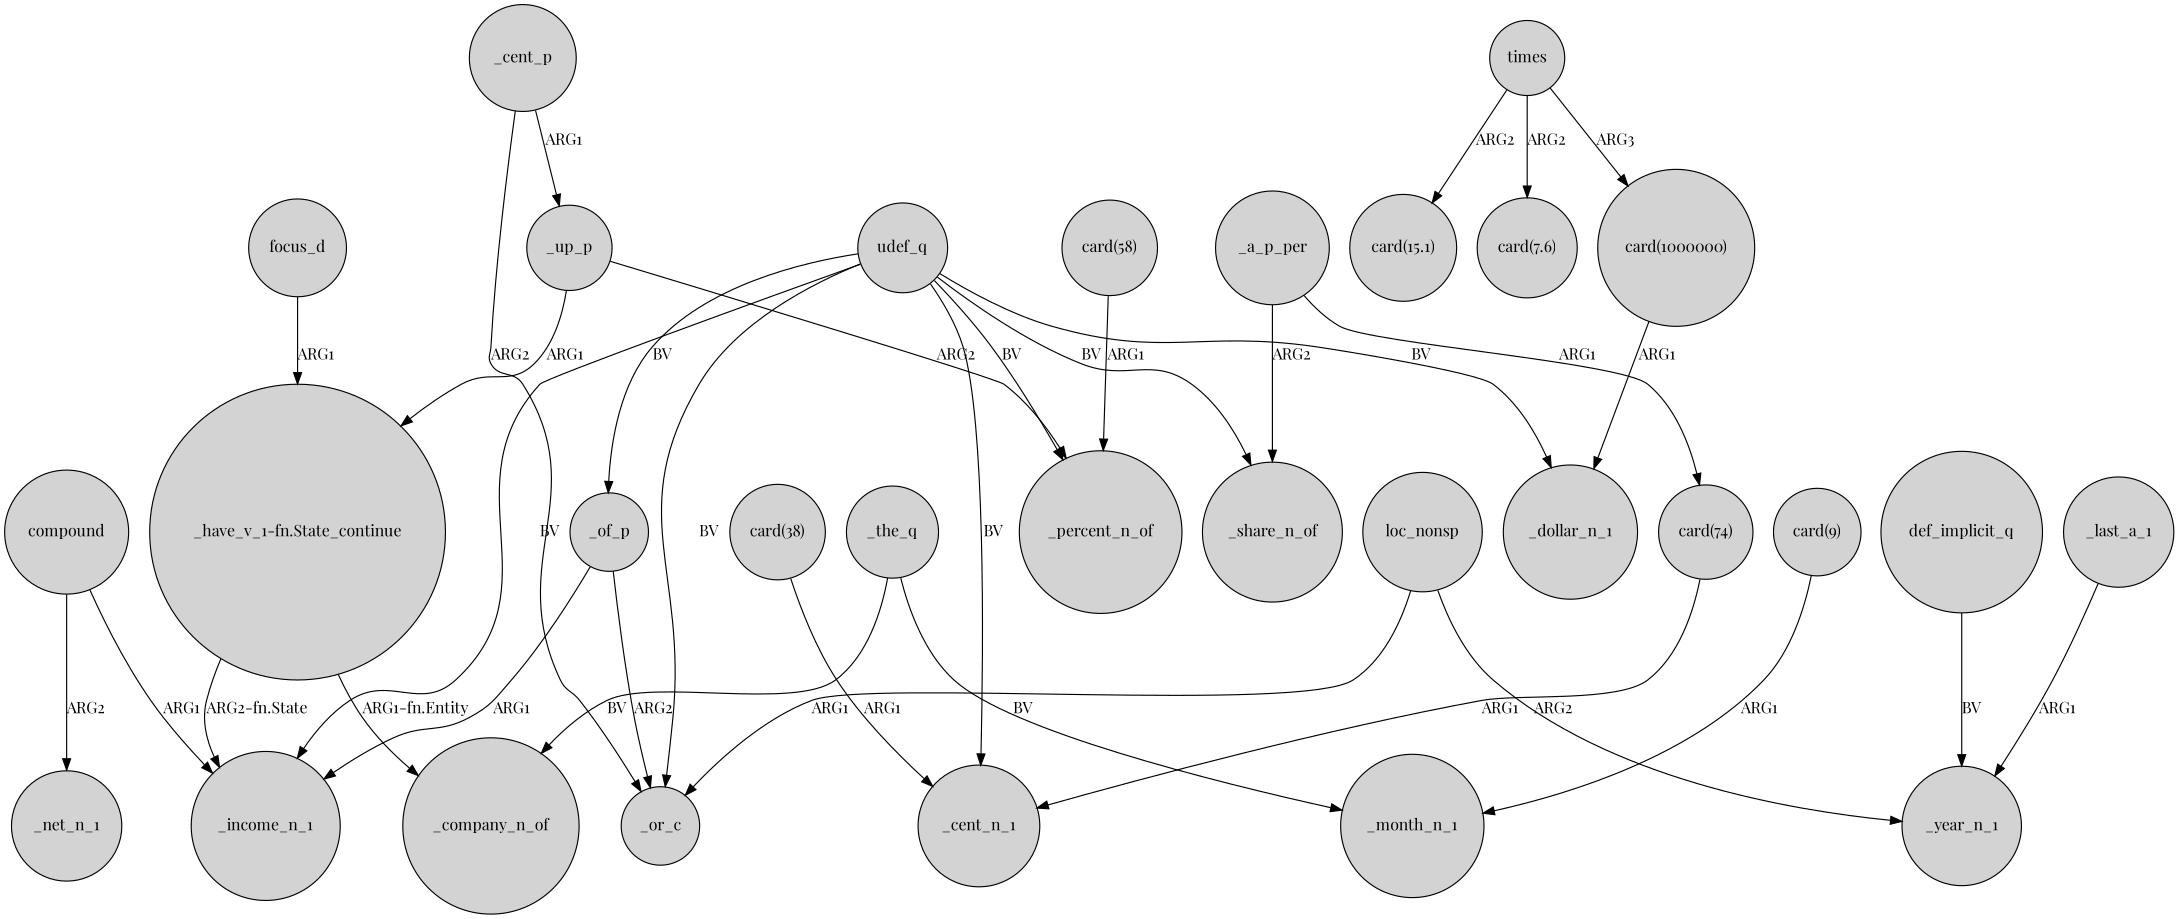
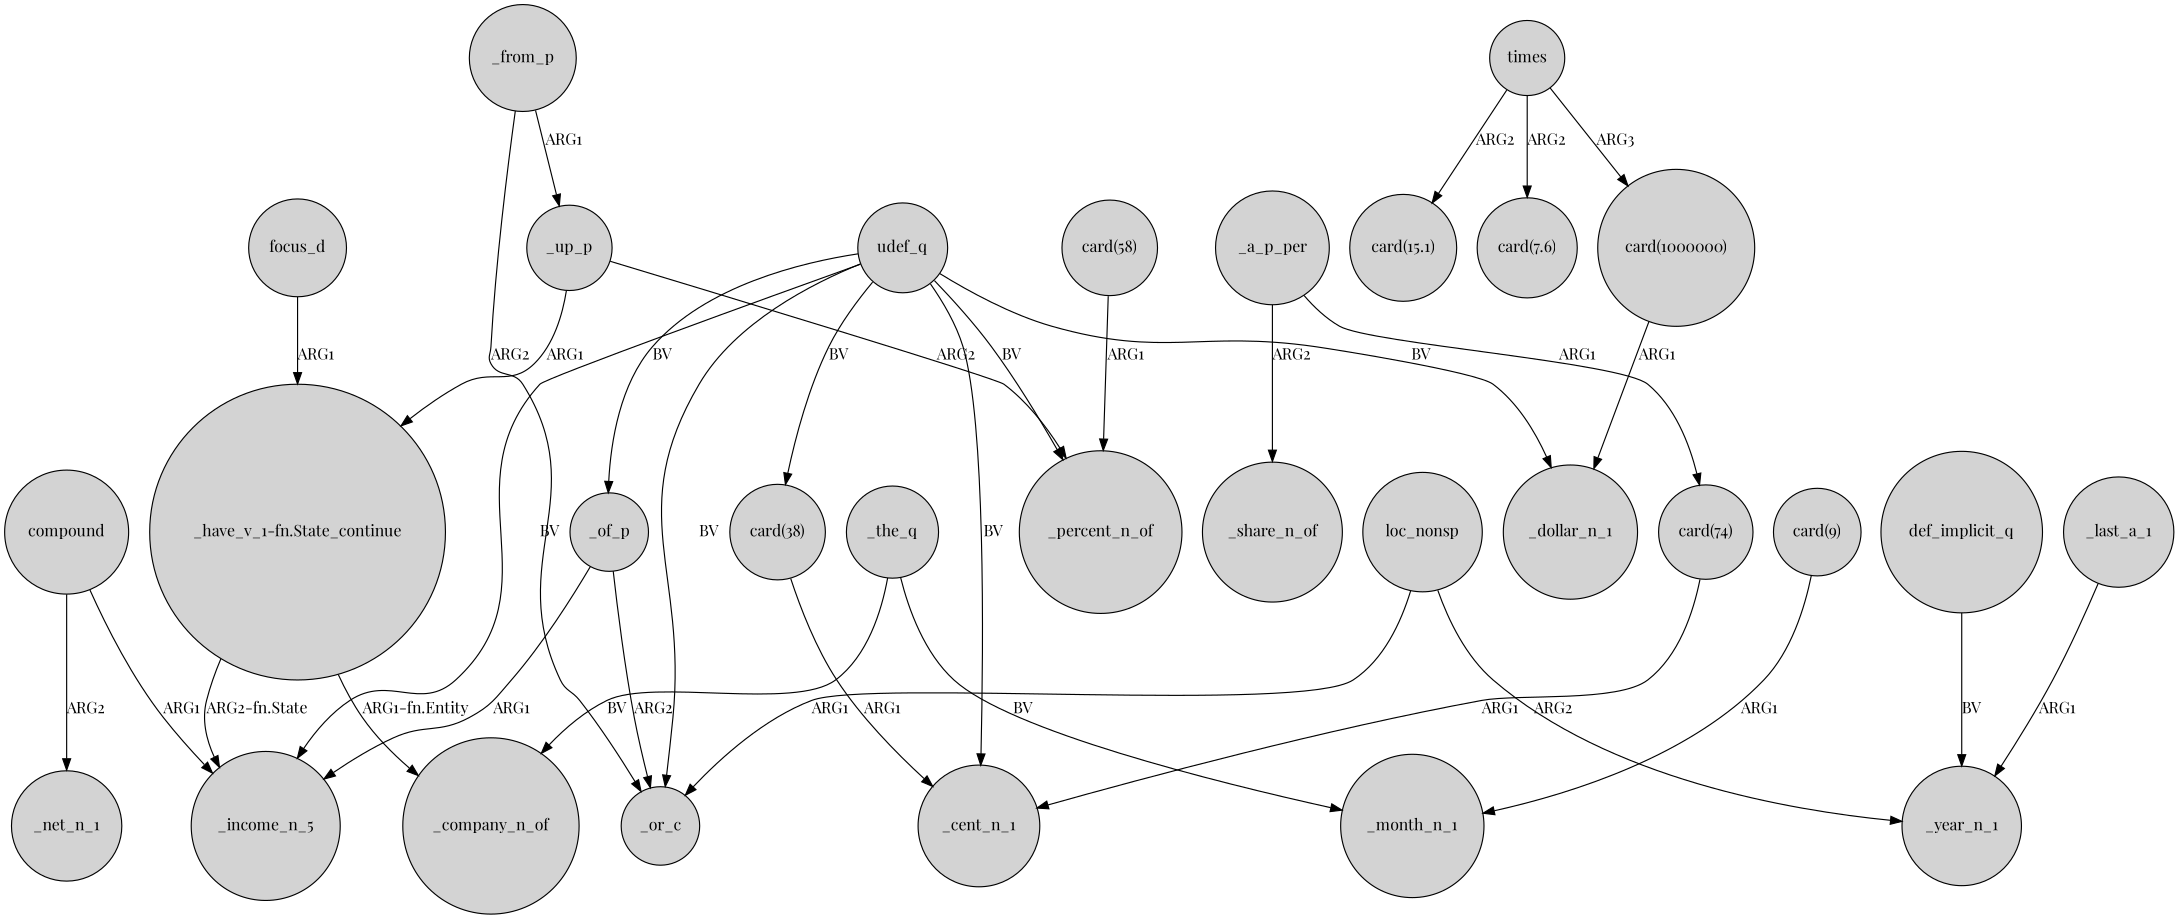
node "_cent_p": label "_cent_p" -> "_from_p"
edge "udef_q" -> "_share_n_of": now "udef_q" -> "card(38)"
node "_income_n_1": label "_income_n_1" -> "_income_n_5"
